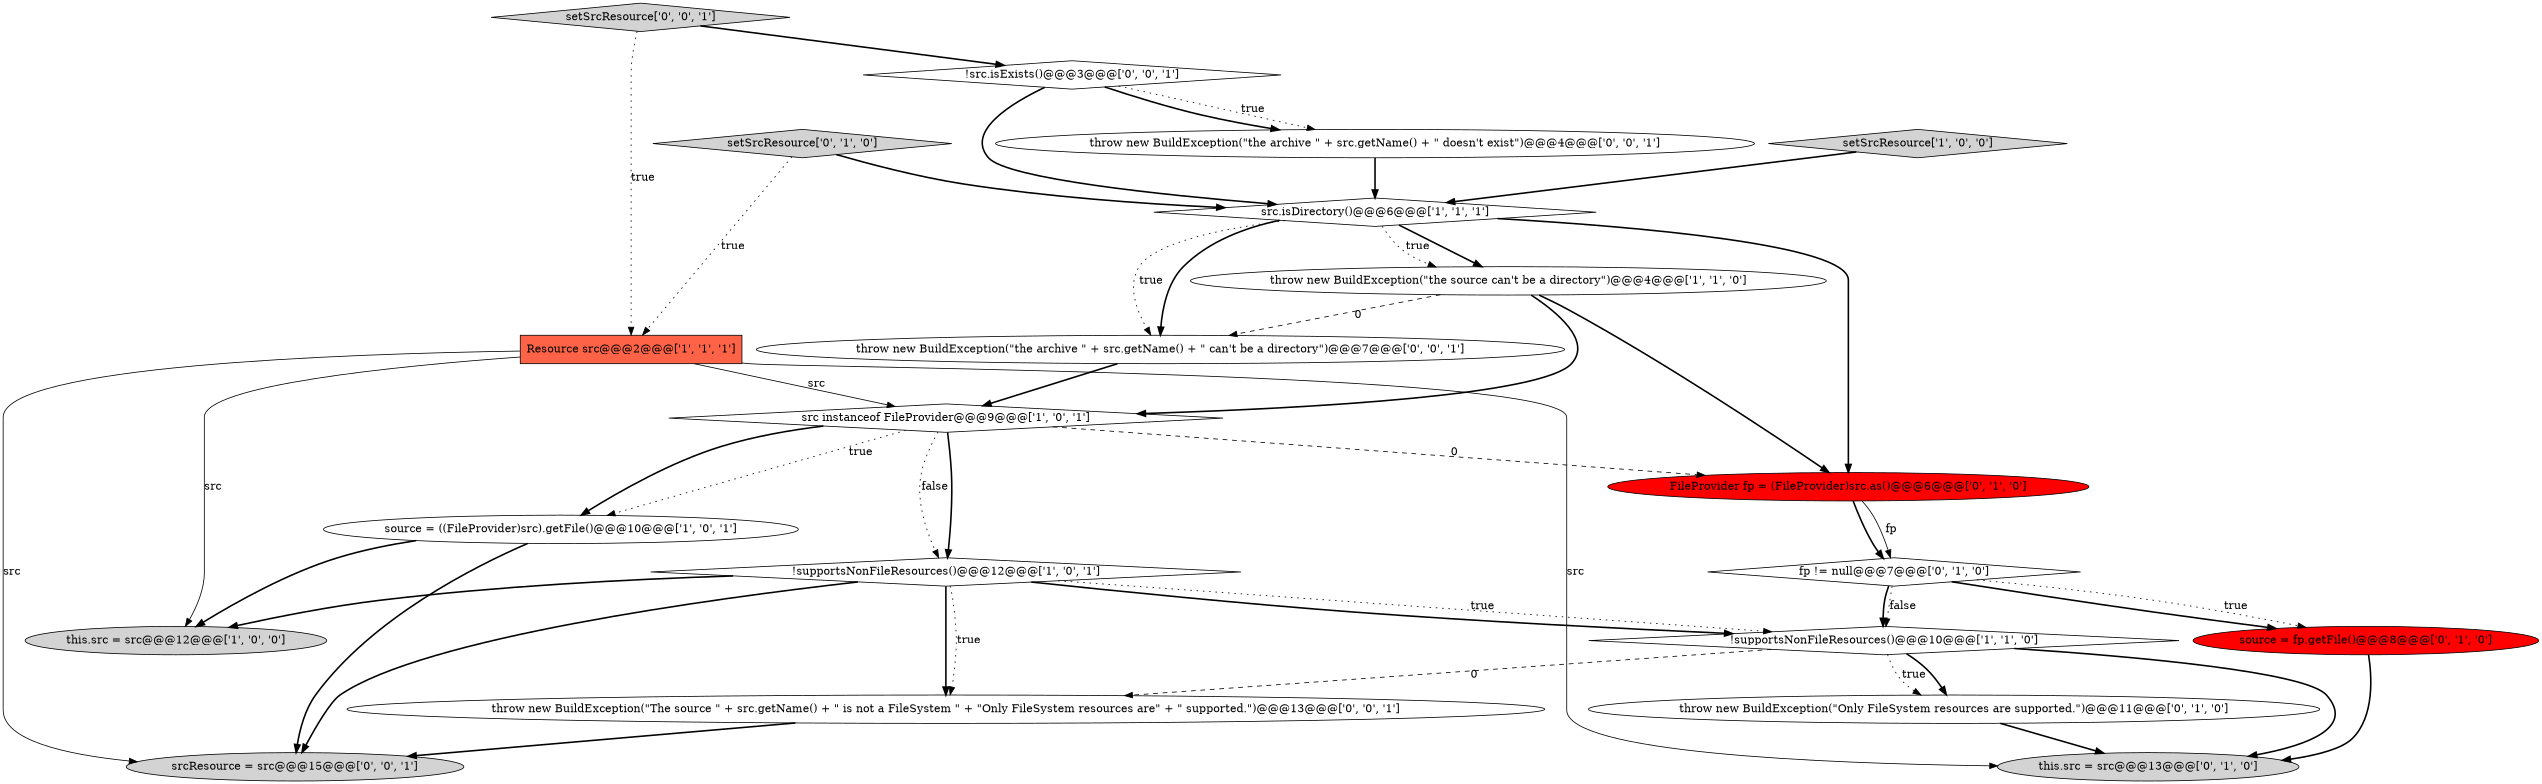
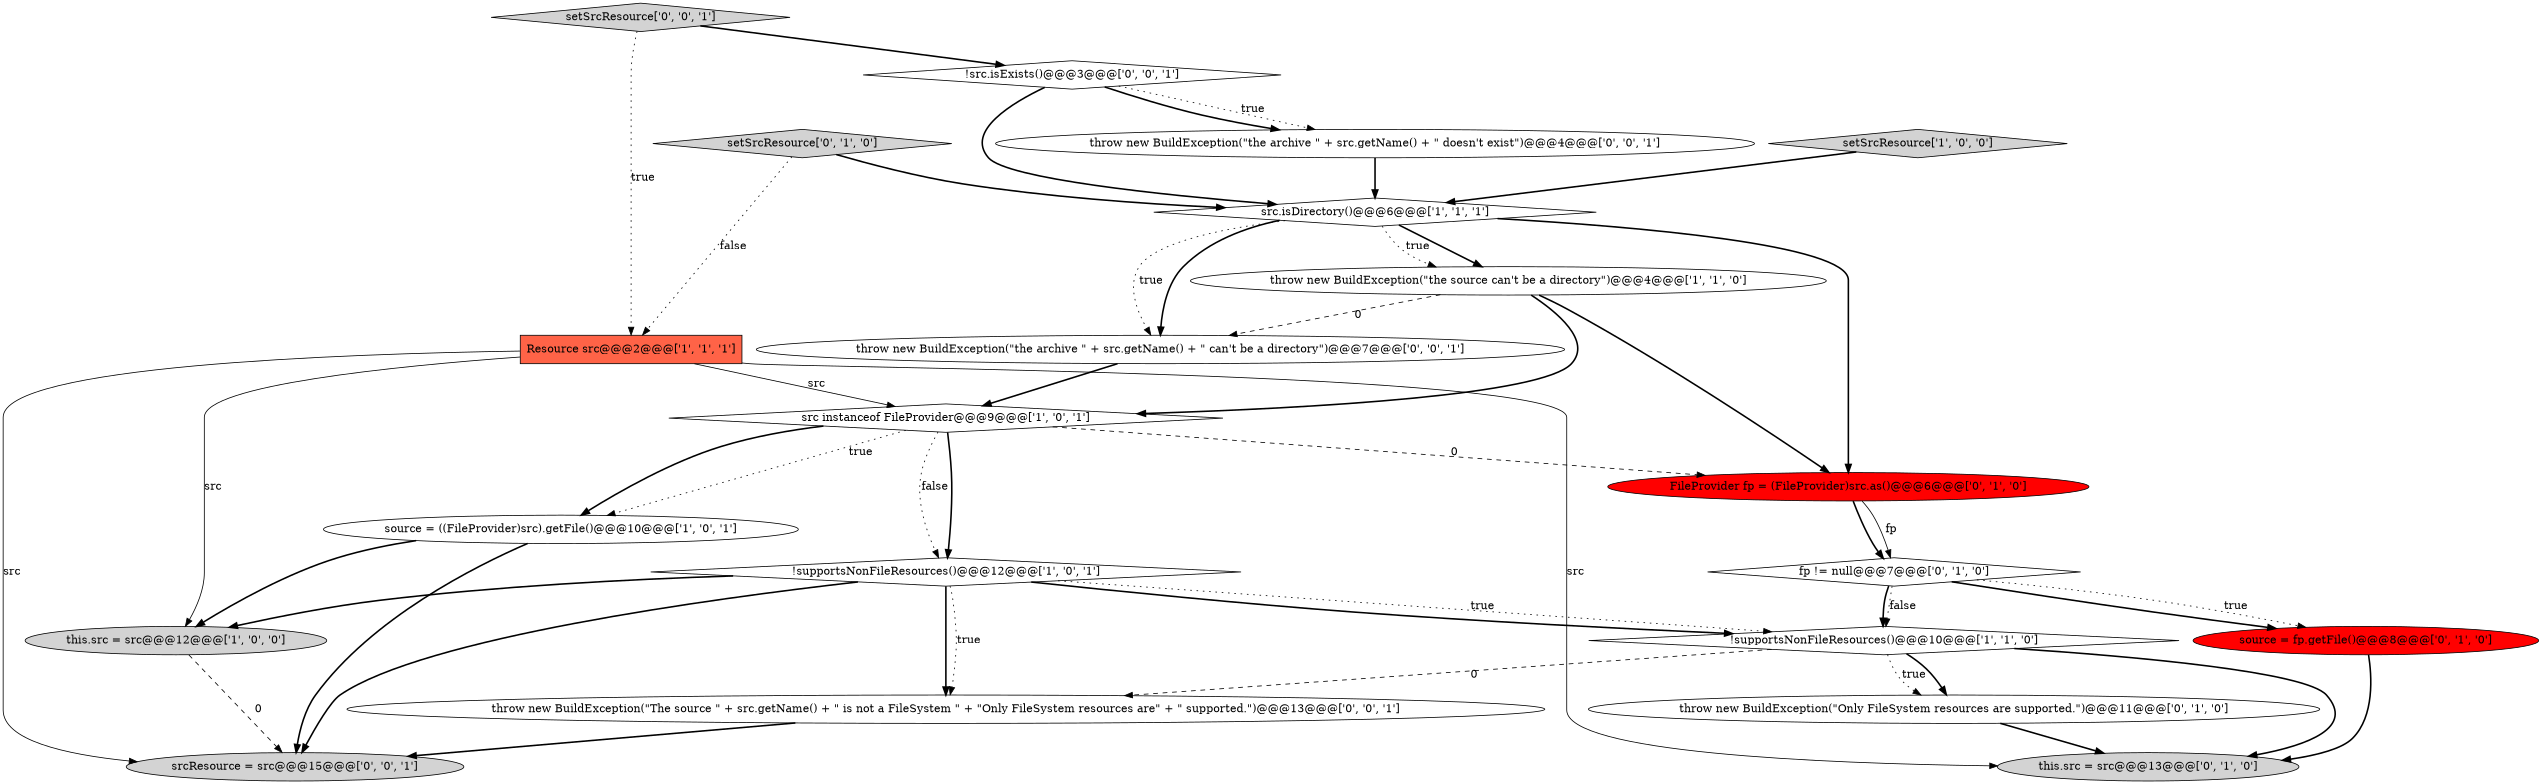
edge "setSrcResource['0', '1', '0']" -> "Resource src@@@2@@@['1', '1', '1']": label "true" -> "false"
edge "this.src = src@@@12@@@['1', '0', '0']" -> "srcResource = src@@@15@@@['0', '0', '1']": added, label "0"
